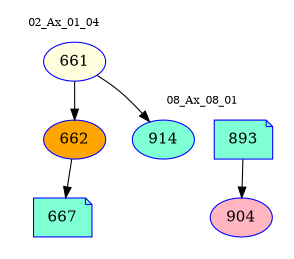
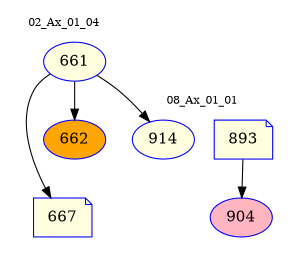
cluster "08_Ax_08_01": label "08_Ax_08_01" -> "08_Ax_01_01"
node "914": fillcolor aquamarine -> lightyellow
node "893": fillcolor aquamarine -> lightyellow
edge "662" -> "667": now "661" -> "667"
node "667": fillcolor aquamarine -> lightyellow
